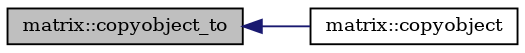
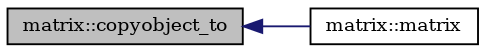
node "matrix::copyobject": label "matrix::copyobject" -> "matrix::matrix"
